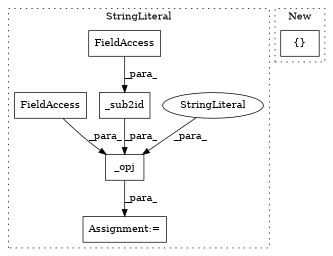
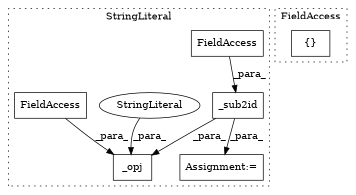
cluster "New": label "New" -> "FieldAccess"
edge "_opj" -> "Assignment:=": now "_sub2id" -> "Assignment:="
